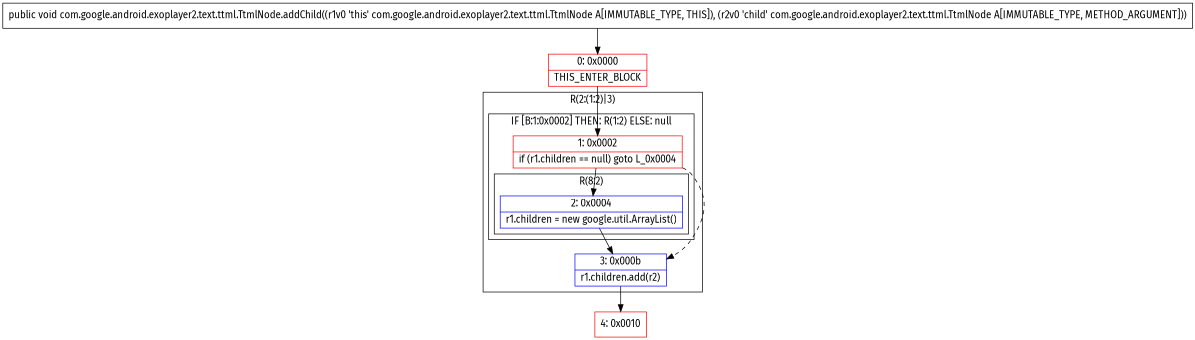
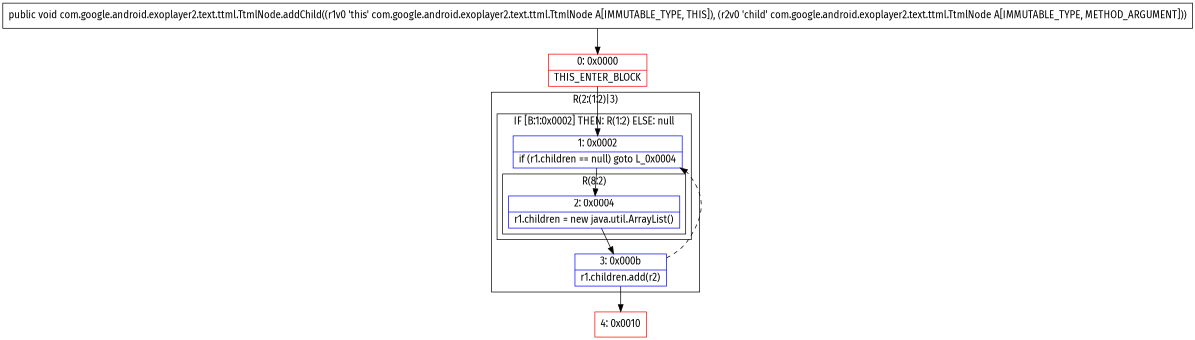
node "1: 0x0002": color red -> blue
edge "1: 0x0002" -> "3: 0x000b": reversed
node "2: 0x0004": text "r1.children = new google.util.ArrayList()" -> "r1.children = new java.util.ArrayList()"
